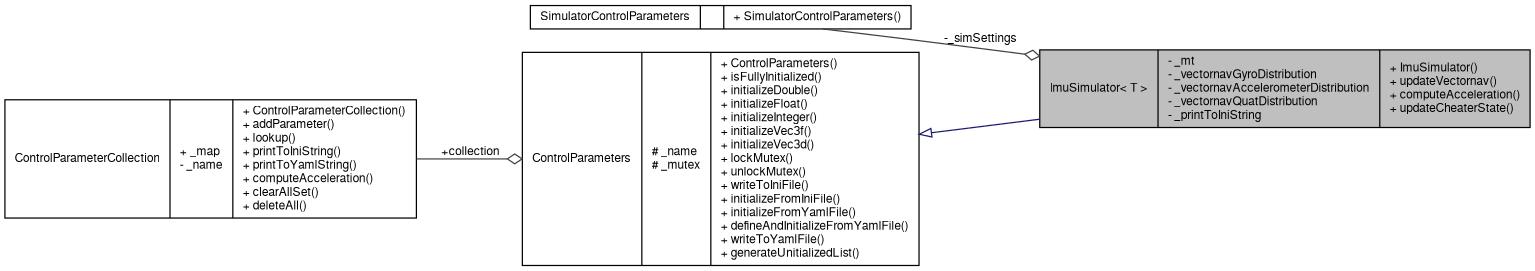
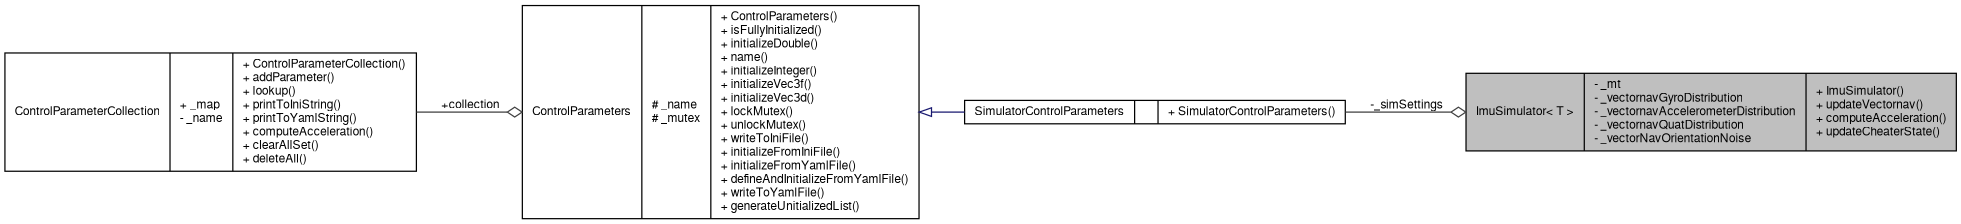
node "ControlParameters": text "+ initializeFloat()" -> "+ name()"
node "ImuSimulator< T >": text "- _printToIniString" -> "- _vectorNavOrientationNoise"
edge "ImuSimulator< T >" -> "ControlParameters": now "SimulatorControlParameters" -> "ControlParameters"
